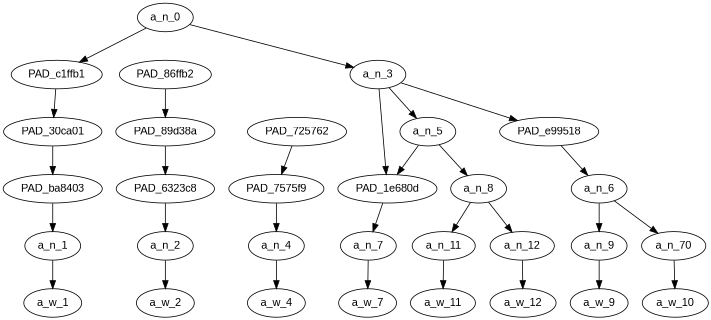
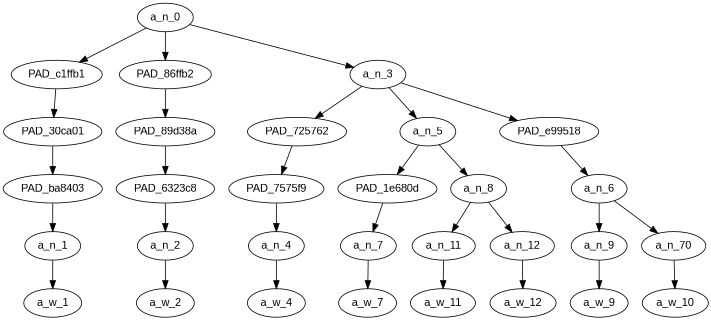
edge "a_n_0" -> "PAD_86ffb2": added
edge "a_n_3" -> "PAD_1e680d": now "a_n_3" -> "PAD_725762"
